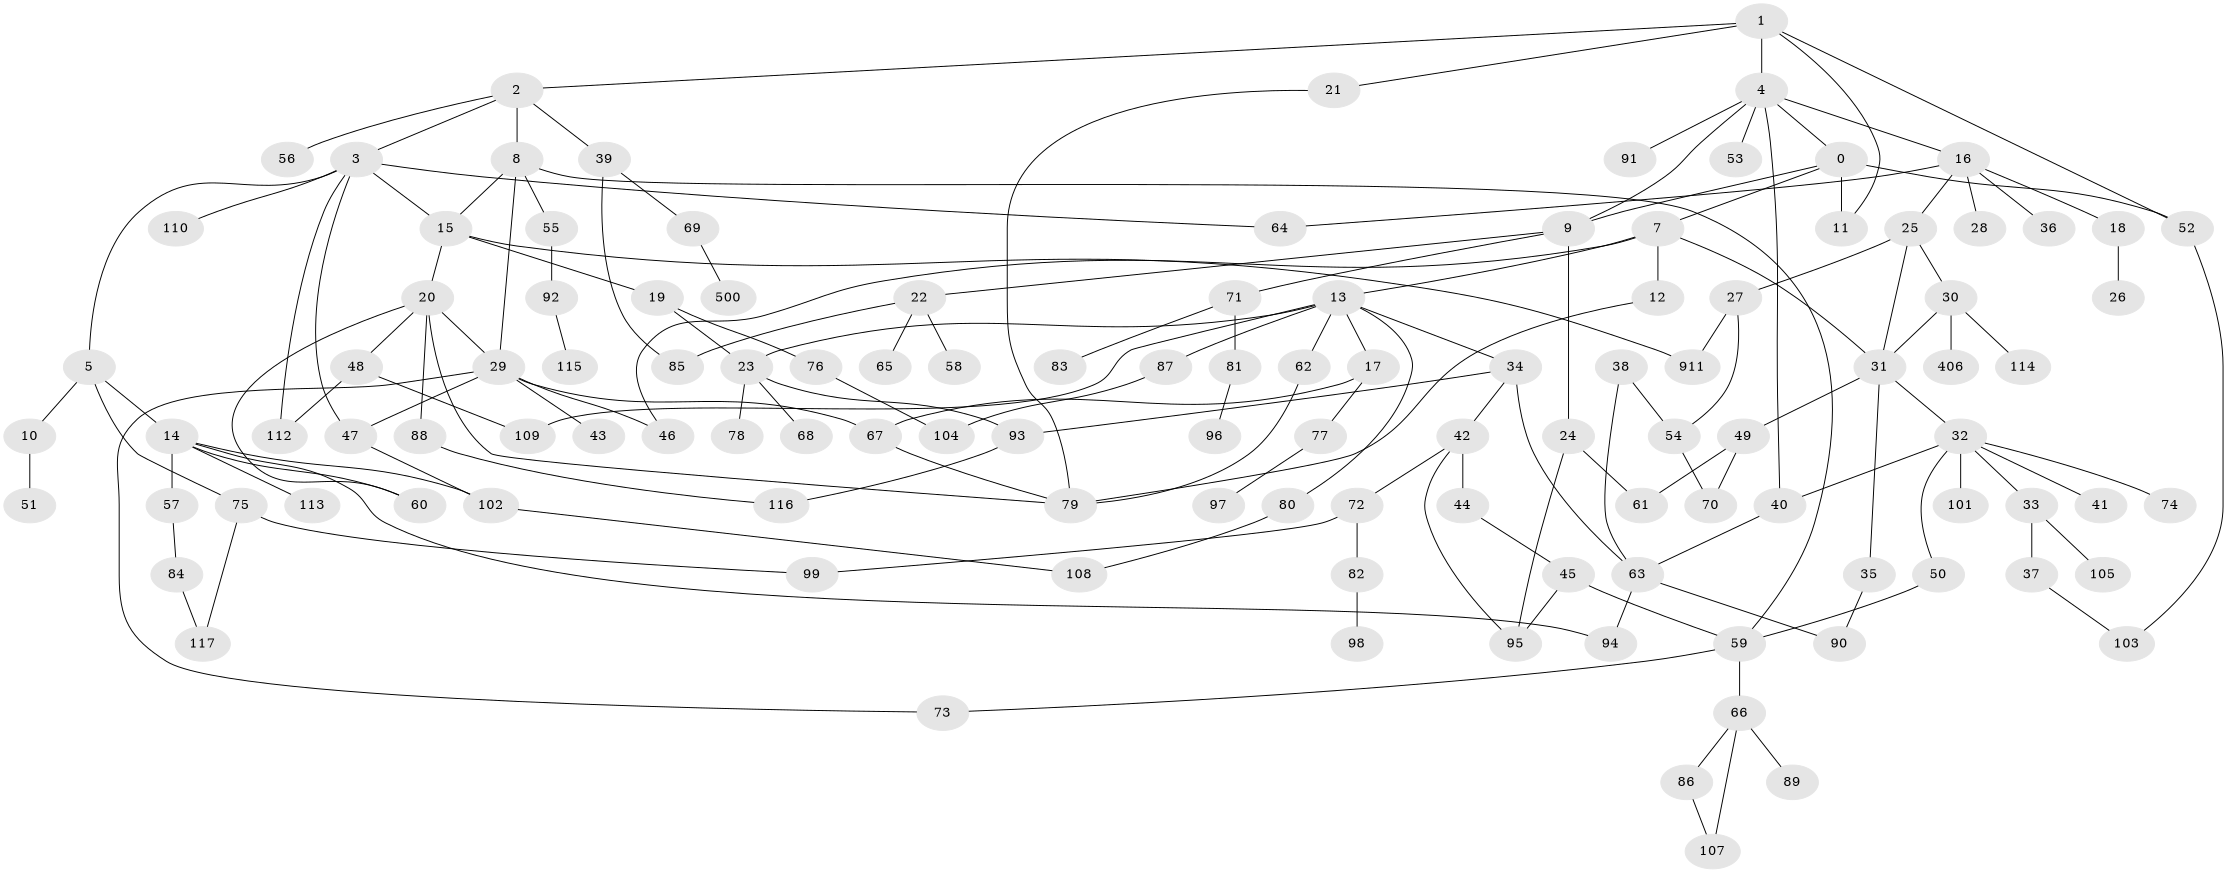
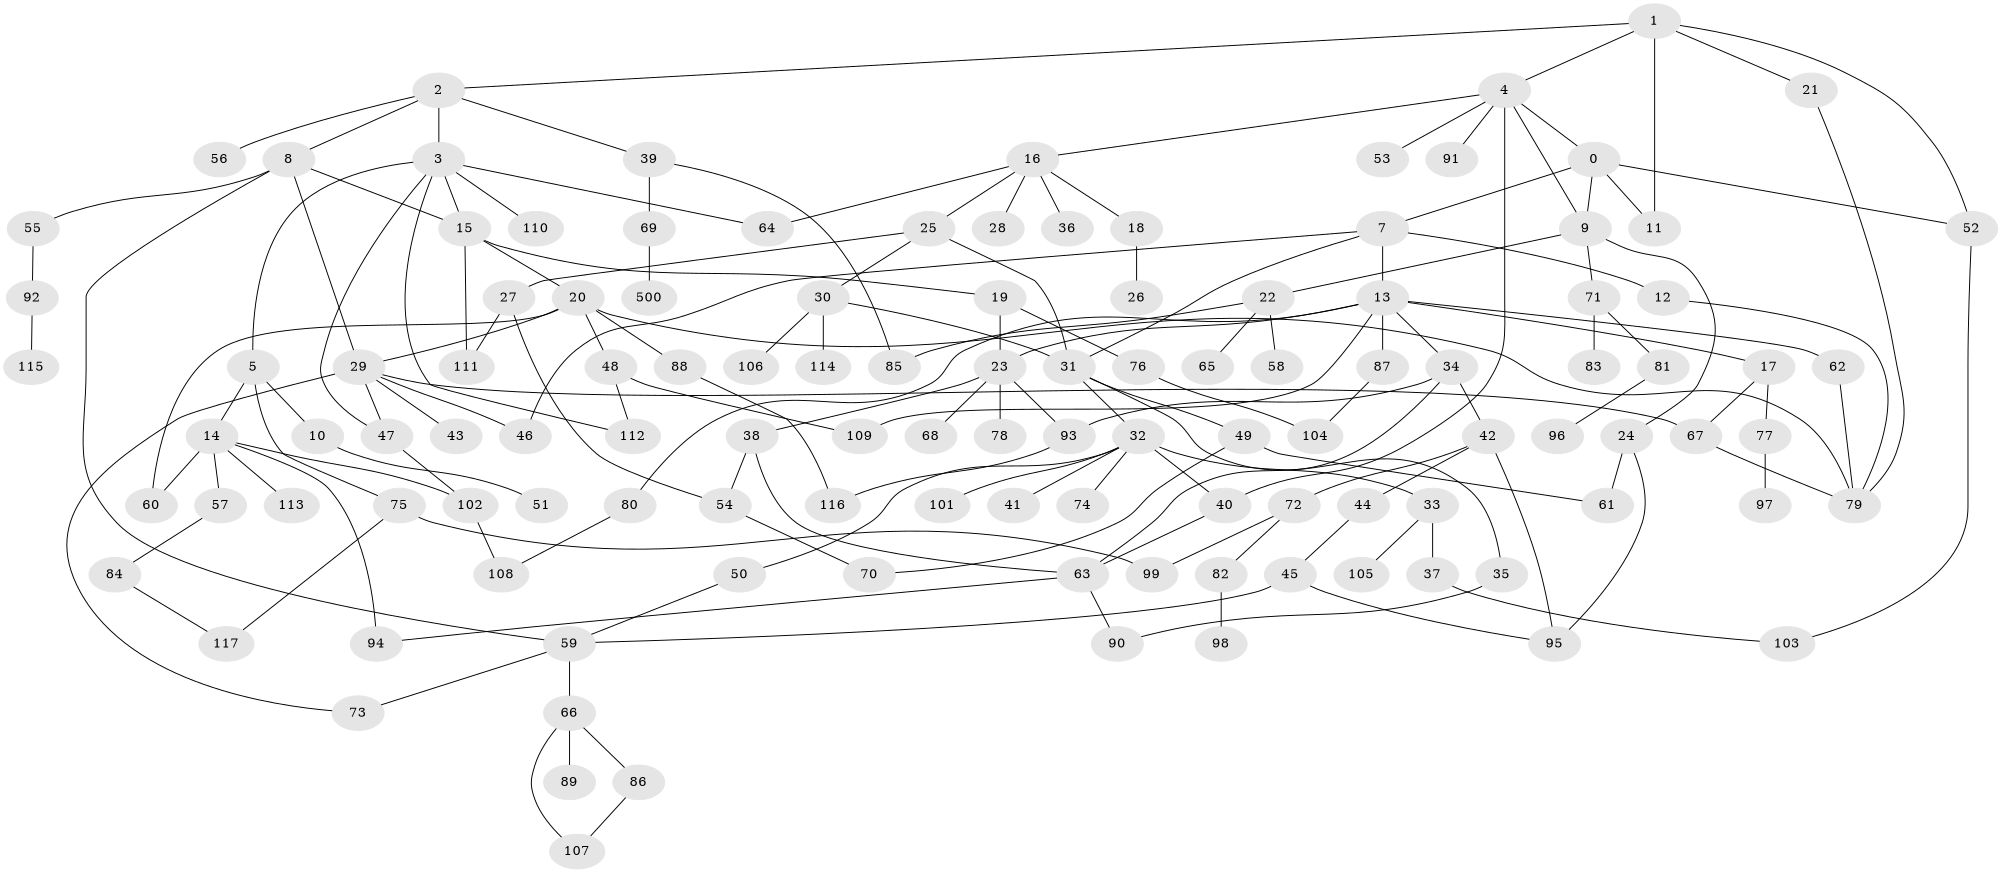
node "911": label "911" -> "111"
node "406": label "406" -> "106"
edge "23" -- "38": added
